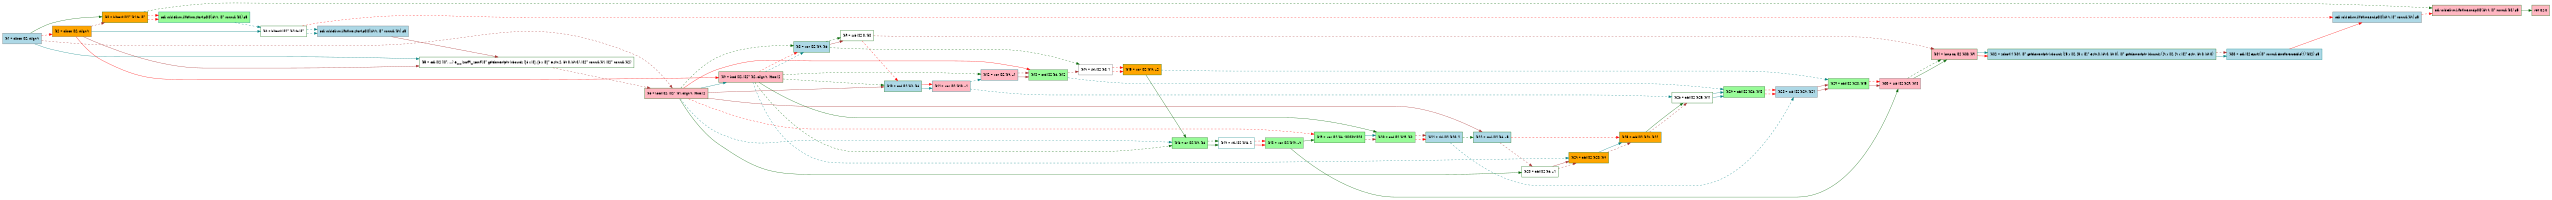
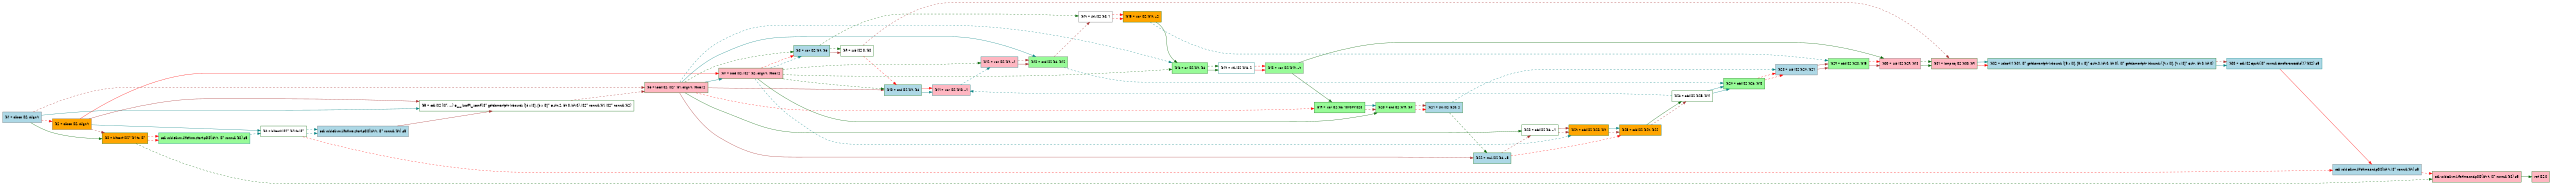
edge "%6 = load i32, i32* %1, align 4, !tbaa !2" -> "%13 = and i32 %6, %12": color red -> teal
edge "%11 = xor i32 %10, -1" -> "%26 = add i32 %25, %11": reversed
